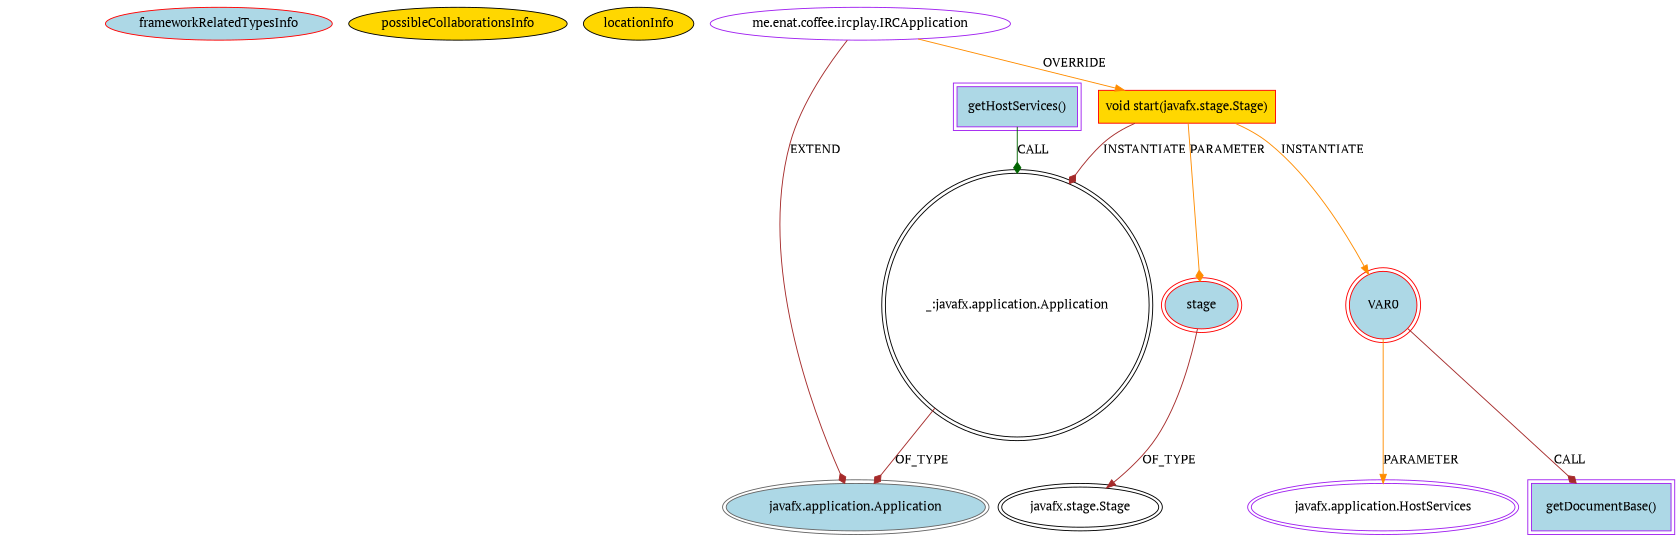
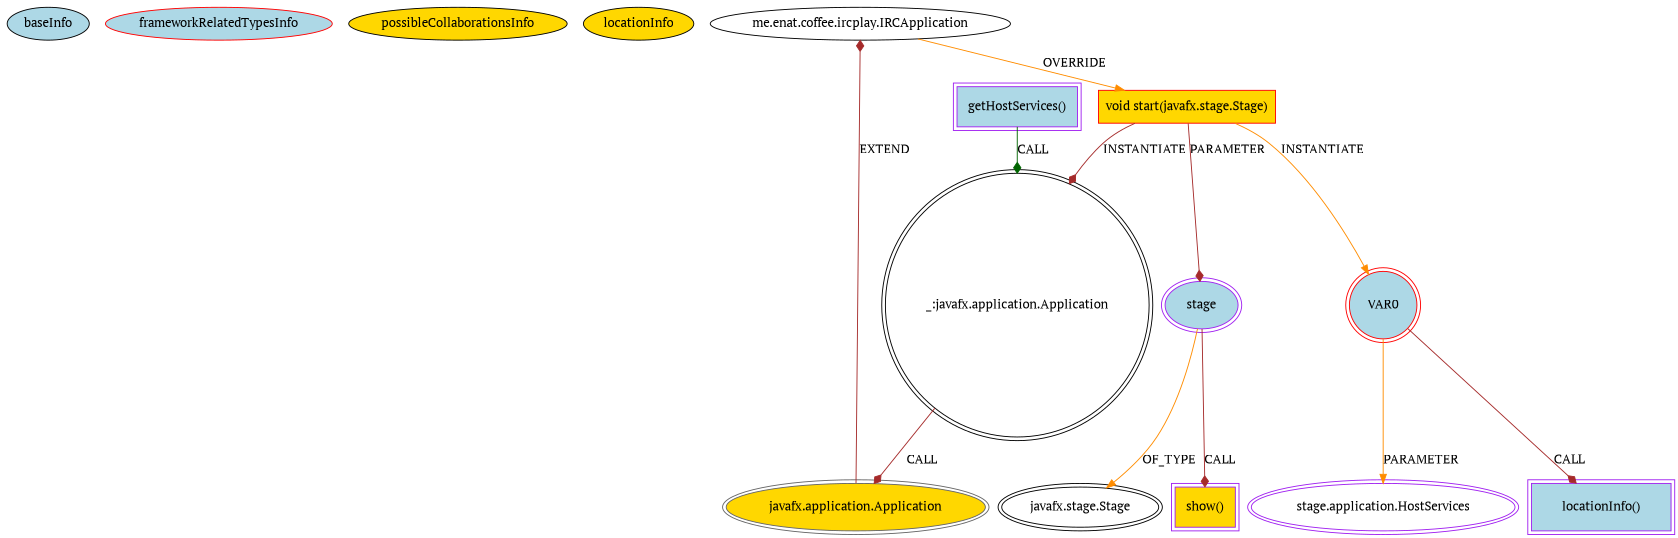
node "baseInfo": added
node "me.enat.coffee.ircplay.IRCApplication": color purple -> black
edge "void start(javafx.stage.Stage)" -> "stage": color darkorange -> brown
edge "me.enat.coffee.ircplay.IRCApplication" -> "javafx.application.Application": reversed
node "stage": color red -> purple
edge "stage" -> "javafx.stage.Stage": color brown -> darkorange
edge "_:javafx.application.Application" -> "javafx.application.Application": label "OF_TYPE" -> "CALL"
node "javafx.application.Application": fillcolor lightblue -> gold
node "show()": added
node "javafx.application.HostServices": label "javafx.application.HostServices" -> "stage.application.HostServices"
node "getDocumentBase()": label "getDocumentBase()" -> "locationInfo()"
